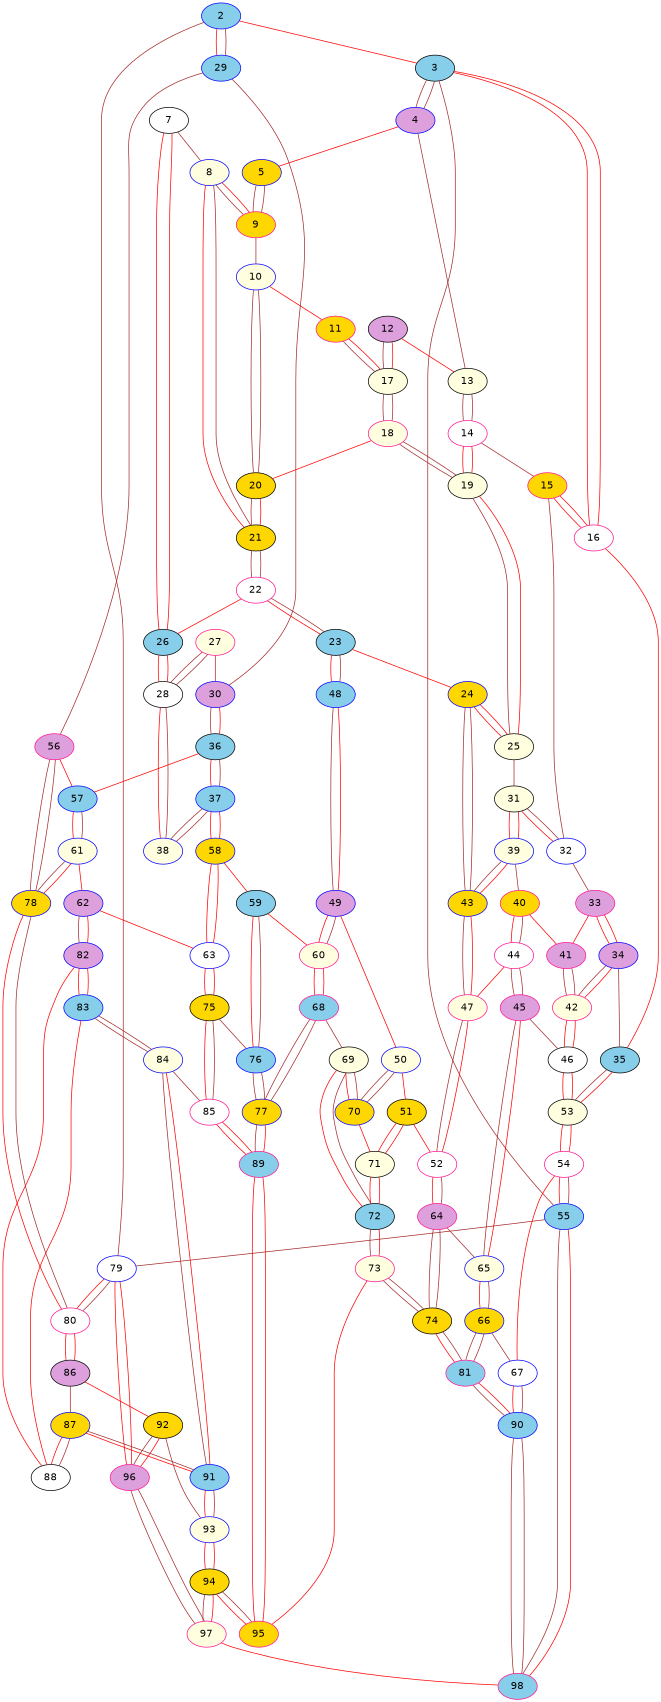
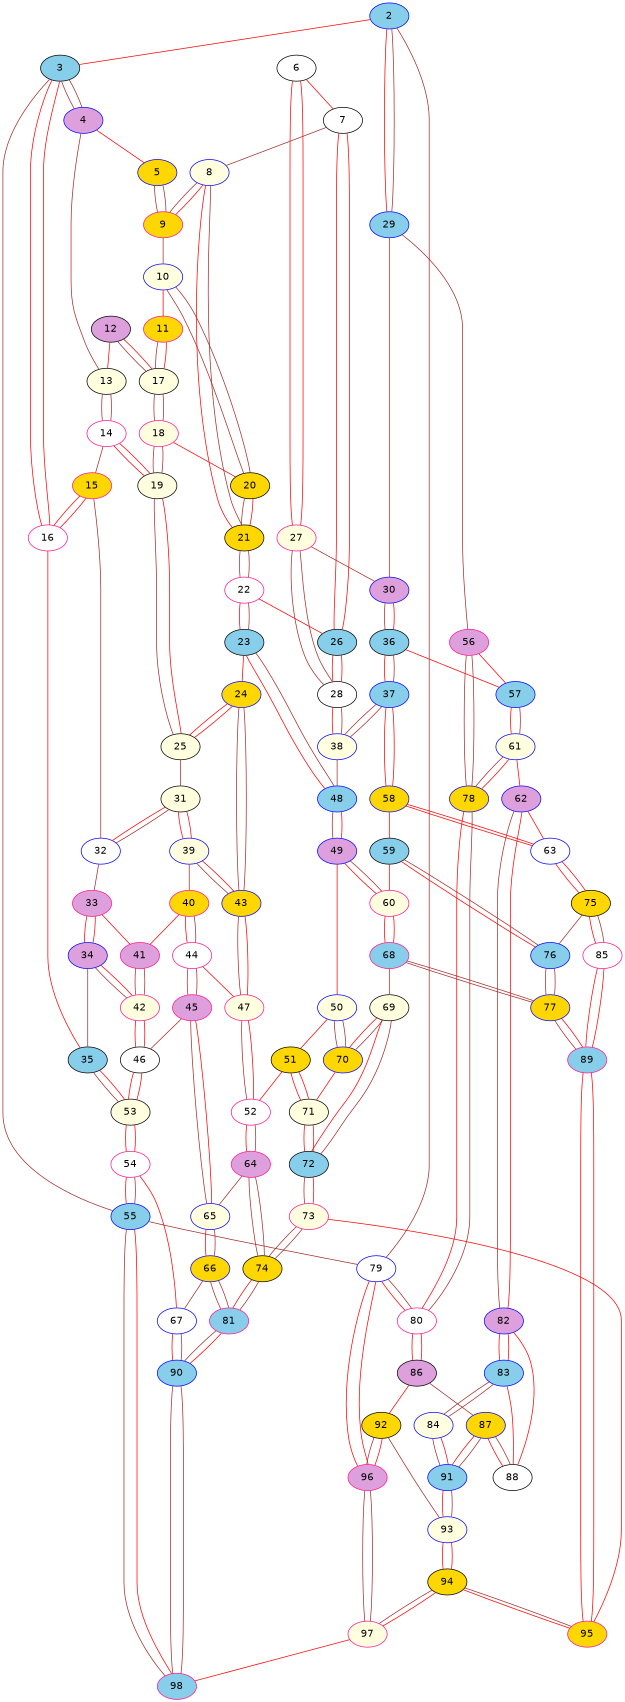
node "6": added
edge "38" -- "48": added
edge "84" -- "85": removed
